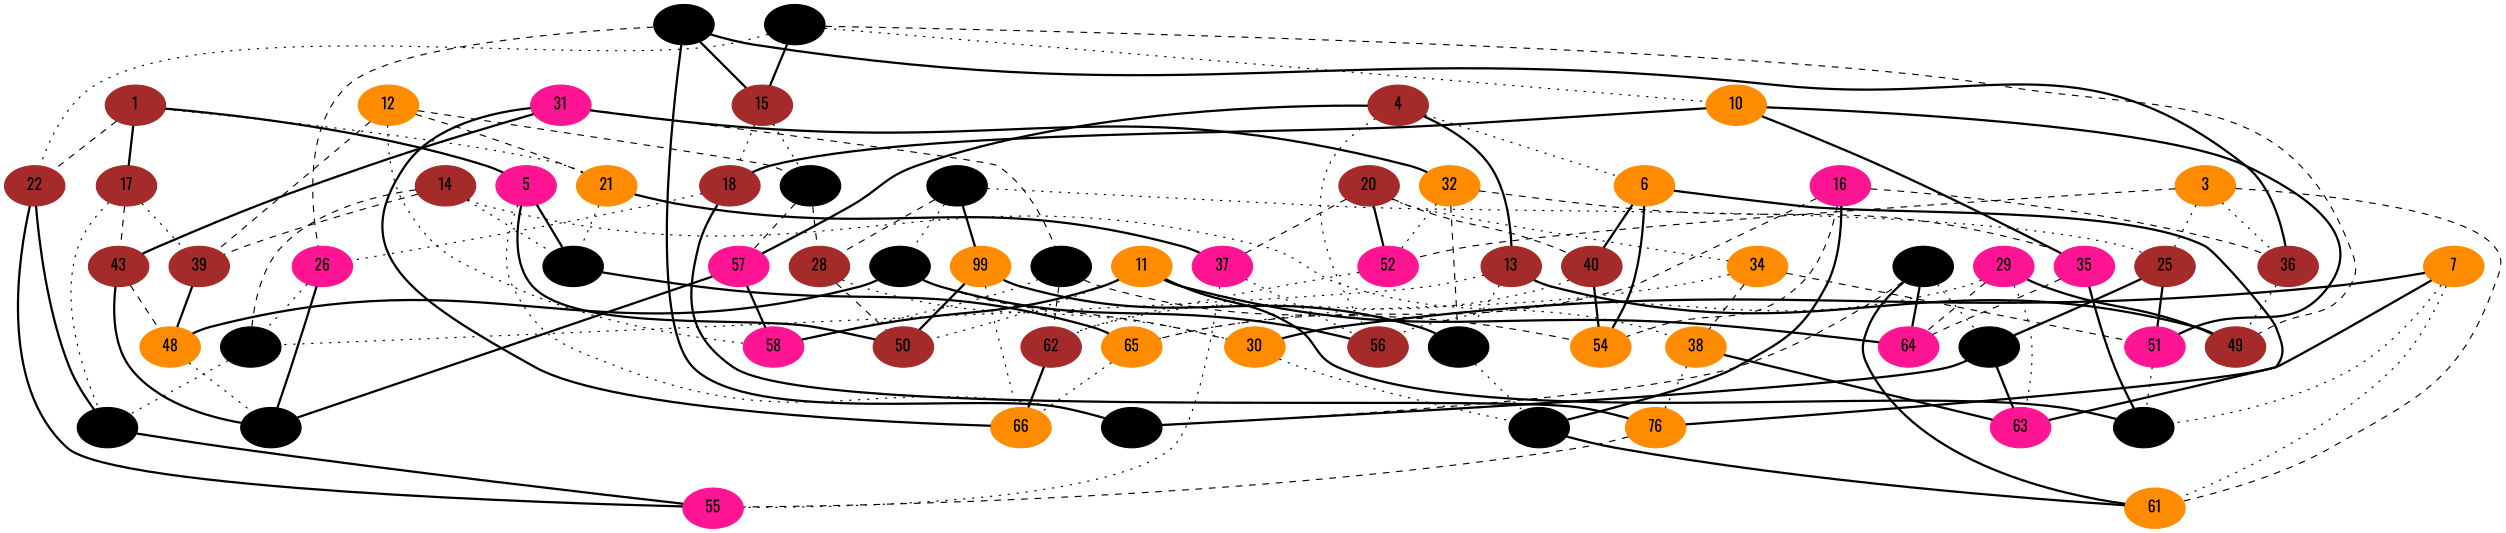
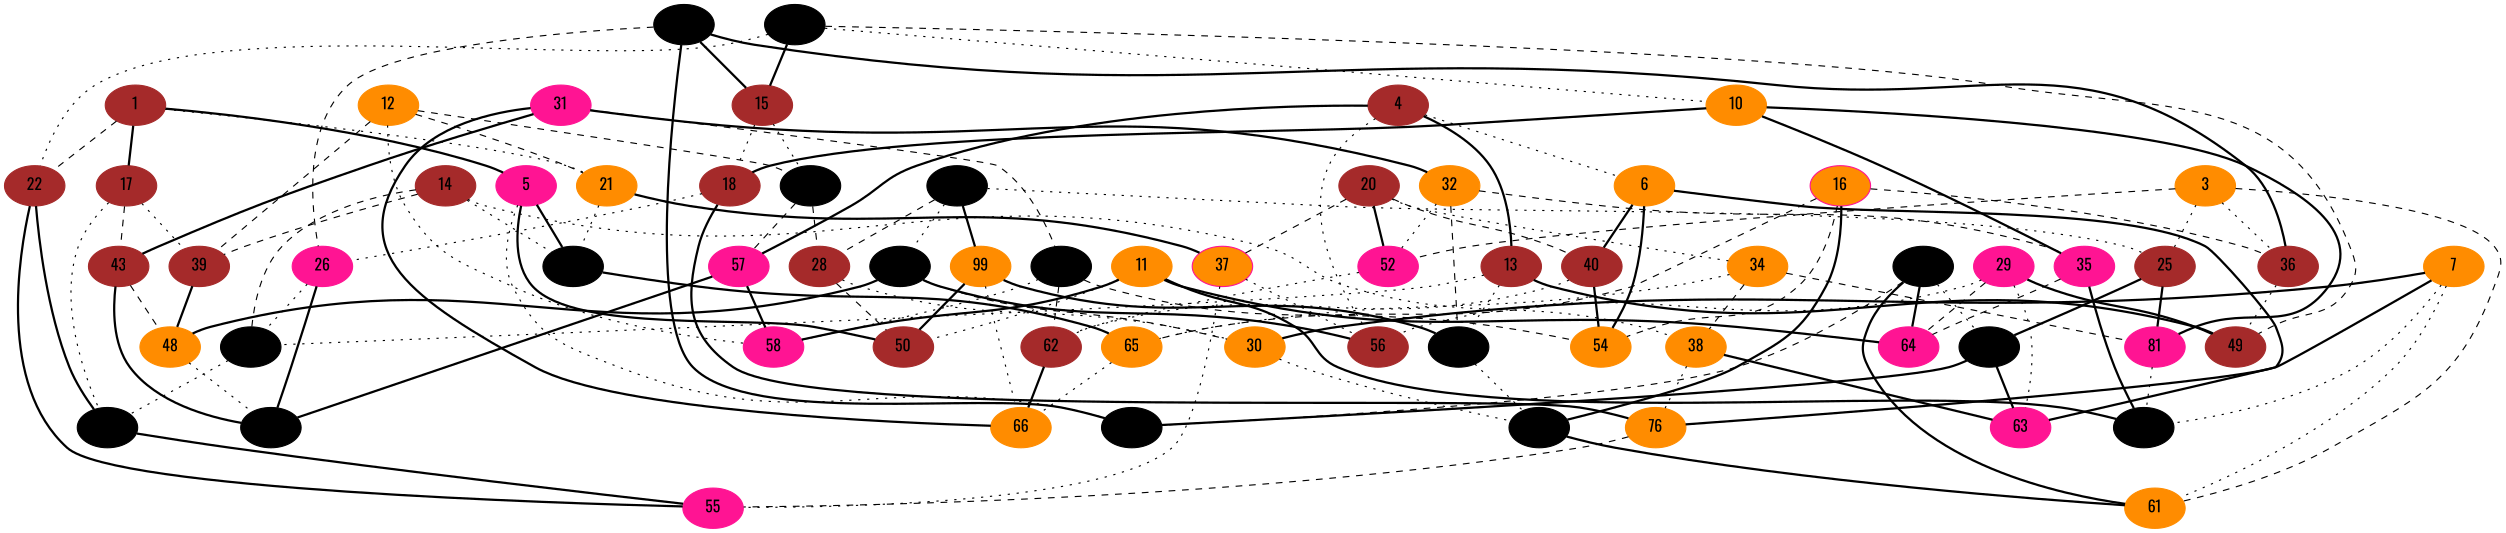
node "16": fillcolor deeppink -> darkorange
node "37": fillcolor deeppink -> darkorange
node "51": label "51" -> "81"
